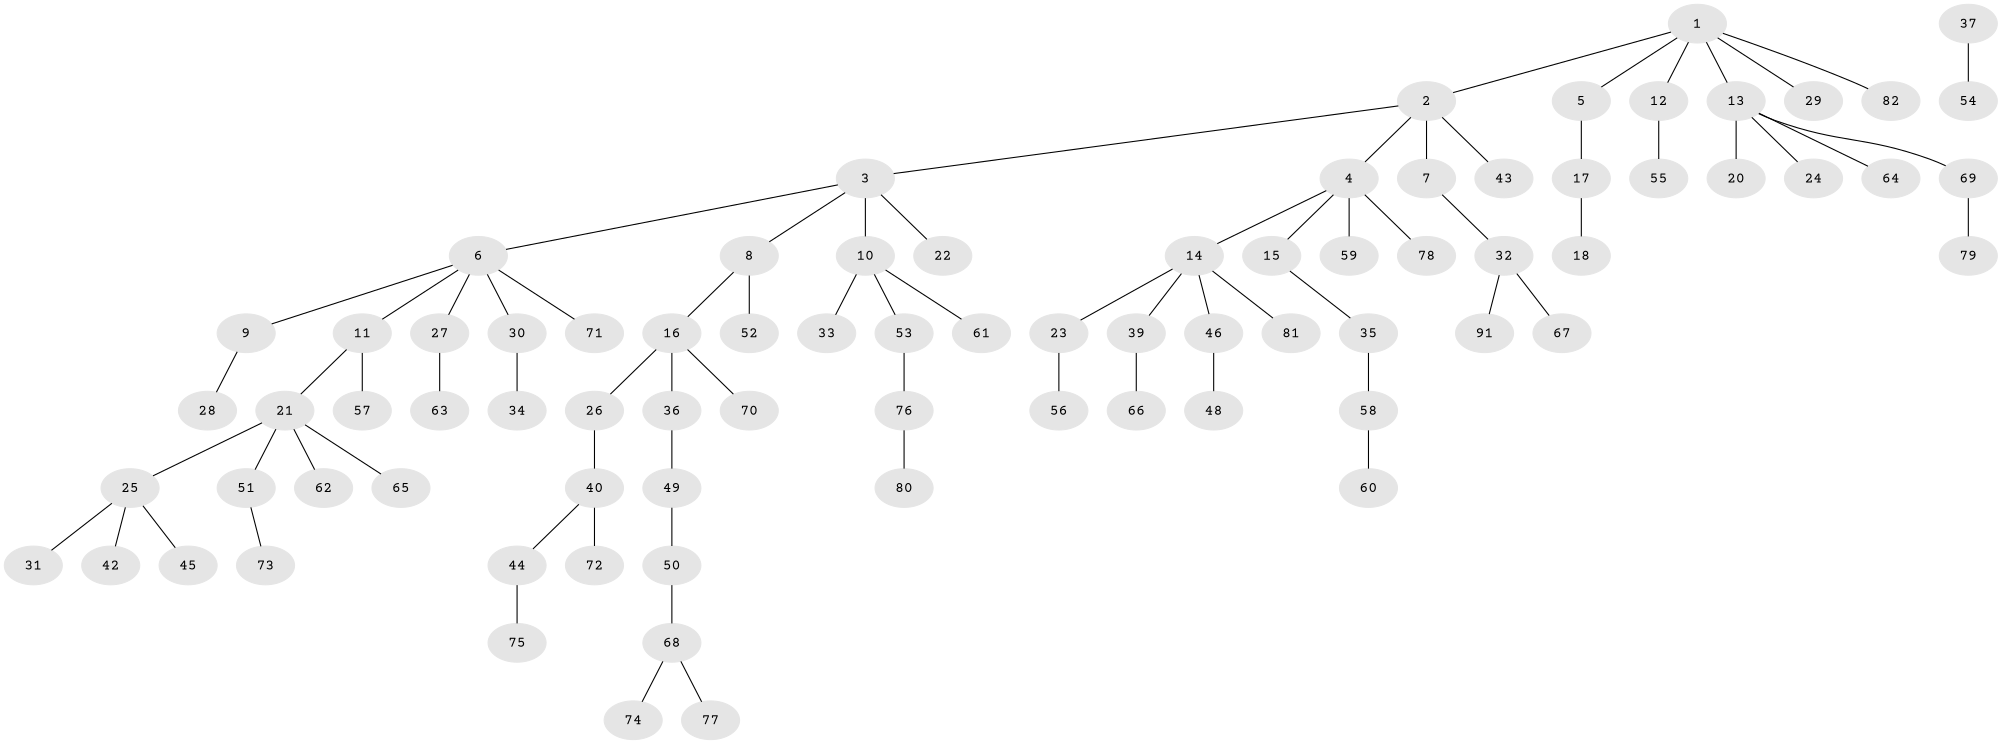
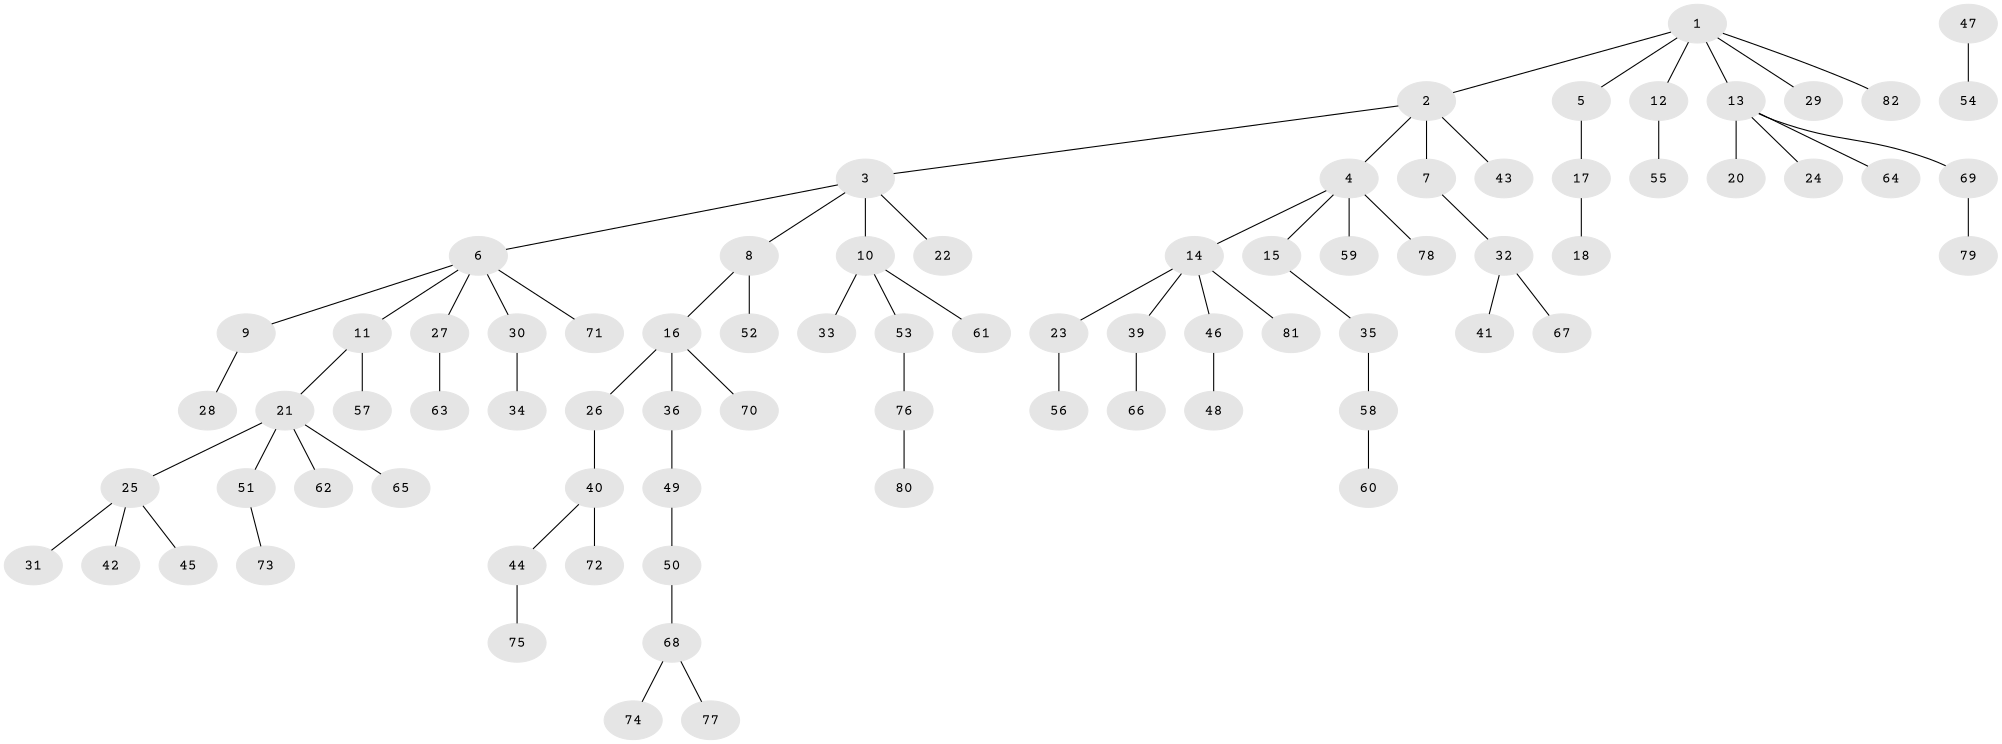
node "37": label "37" -> "47"
node "91": label "91" -> "41"
